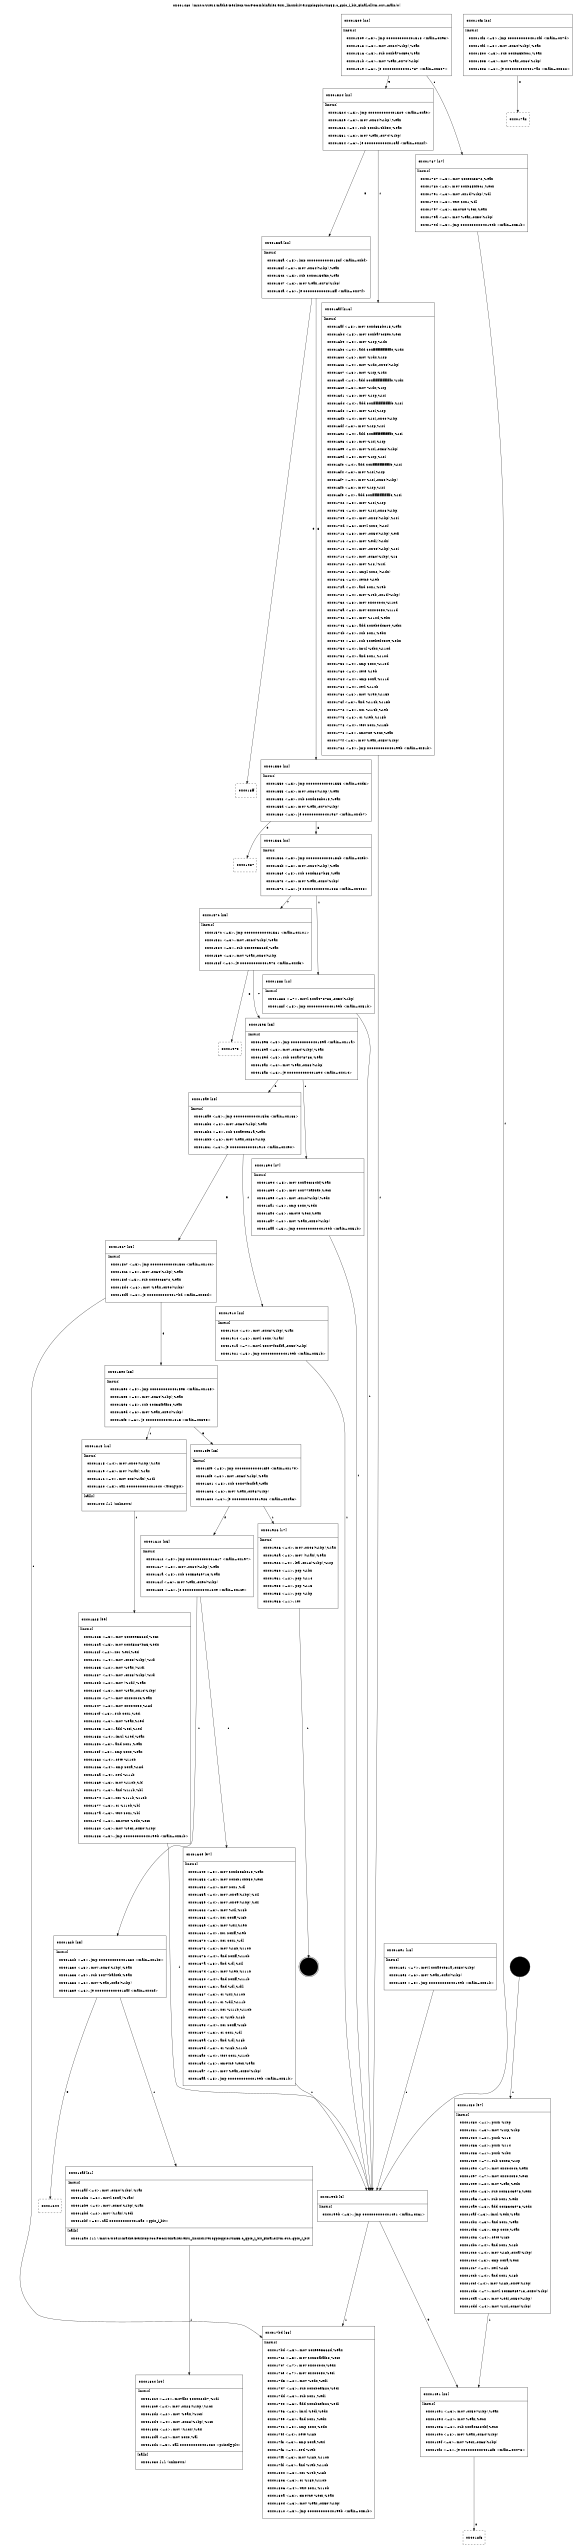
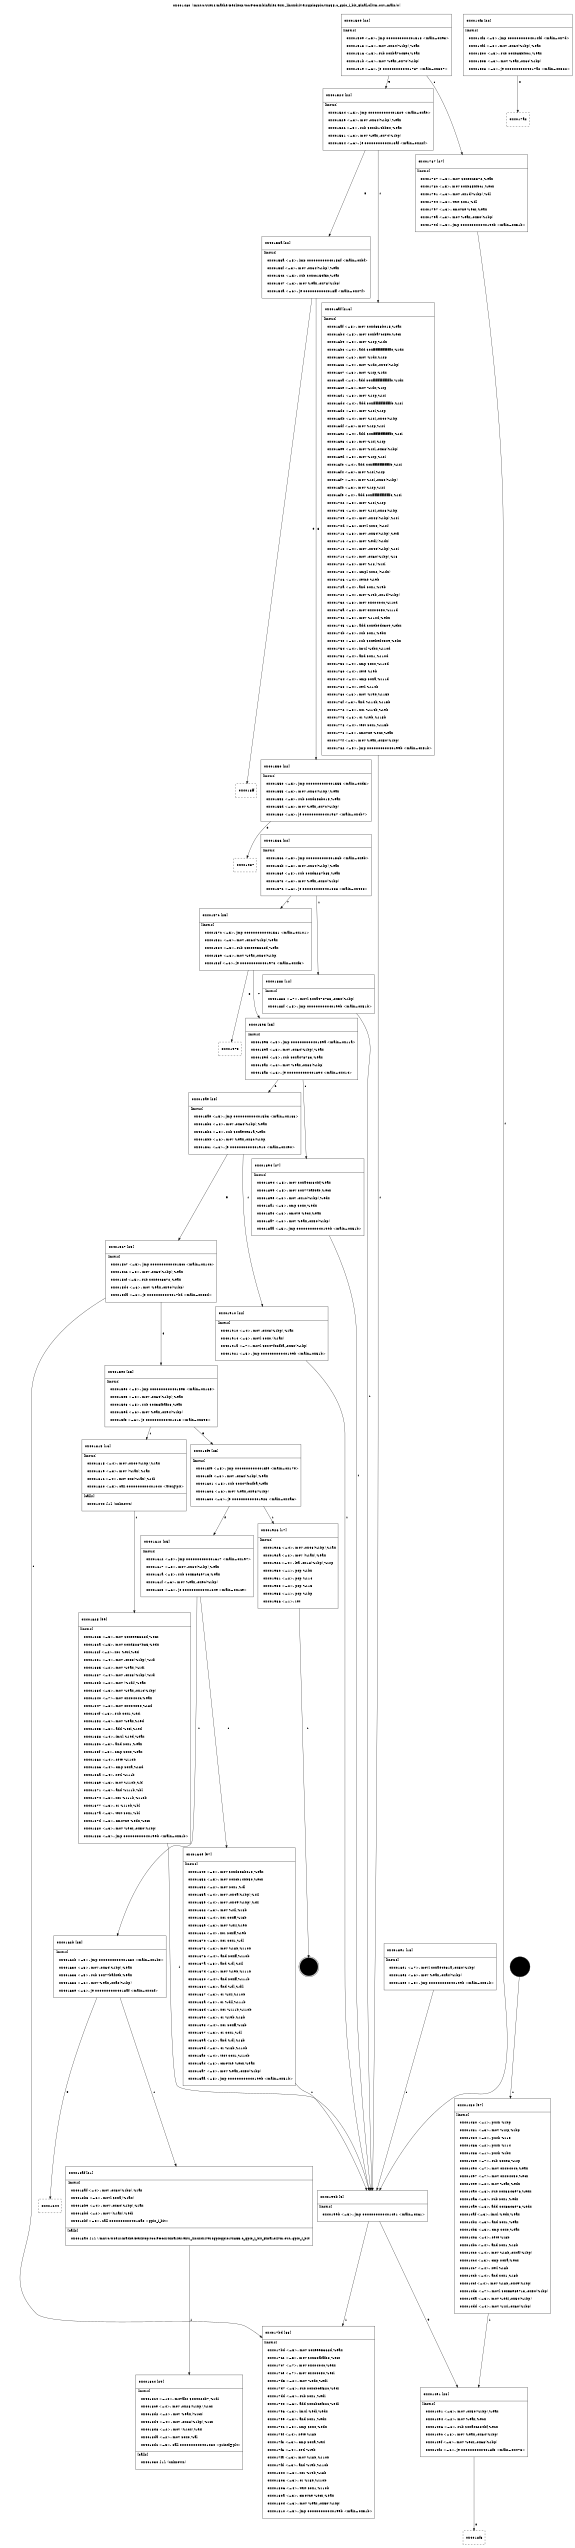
edge "0x401550 [22]" -> "0x401566 [22]": removed, label "8"
